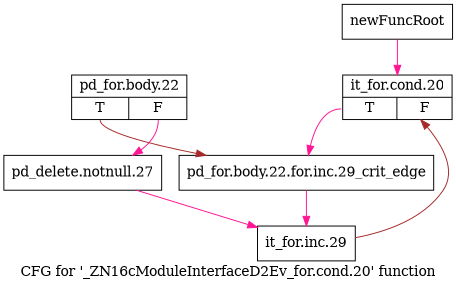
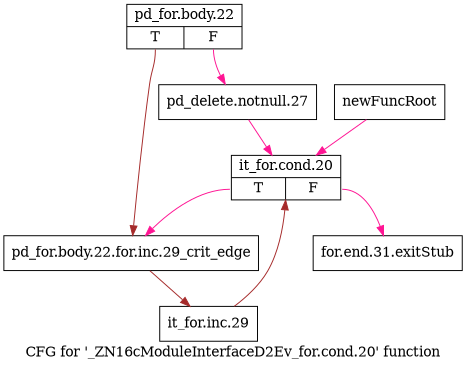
edge "pd_for.body.22.for.inc.29_crit_edge" -> "it_for.inc.29": color deeppink -> brown
edge "pd_delete.notnull.27" -> "it_for.inc.29": now "pd_delete.notnull.27" -> "it_for.cond.20"
node "for.end.31.exitStub": added
